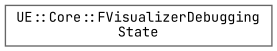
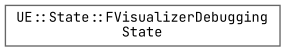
node "UE::Core::FVisualizerDebugging State": label "UE::Core::FVisualizerDebugging State" -> "UE::State::FVisualizerDebugging State"
